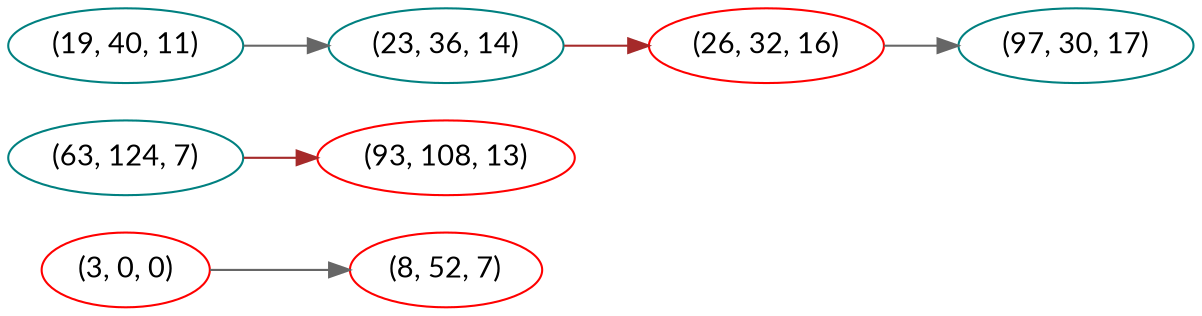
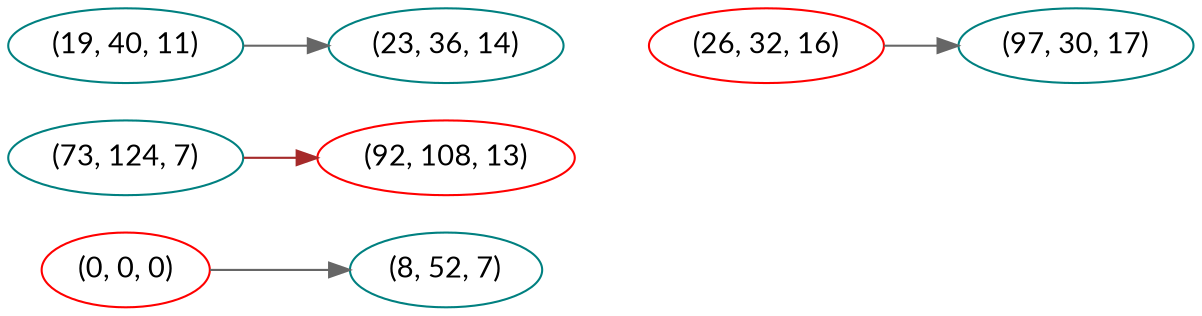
edge "(23, 36, 14)" -> "(26, 32, 16)": removed
node "(63, 124, 7)": label "(63, 124, 7)" -> "(73, 124, 7)"
node "(93, 108, 13)": label "(93, 108, 13)" -> "(92, 108, 13)"
node "(3, 0, 0)": label "(3, 0, 0)" -> "(0, 0, 0)"
node "(8, 52, 7)": color red -> teal
